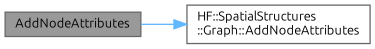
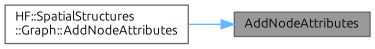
edge "AddNodeAttributes" -> "HF::SpatialStructures ::Graph::AddNodeAttributes": reversed
